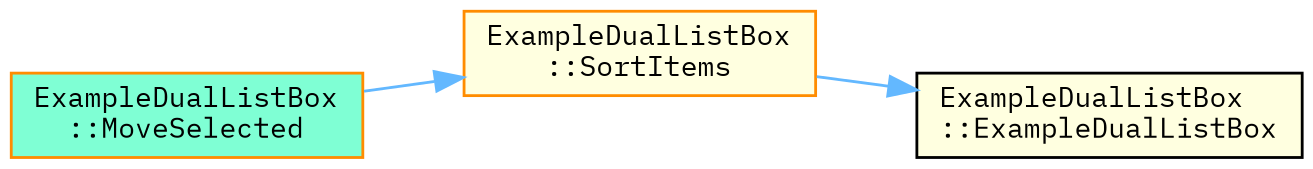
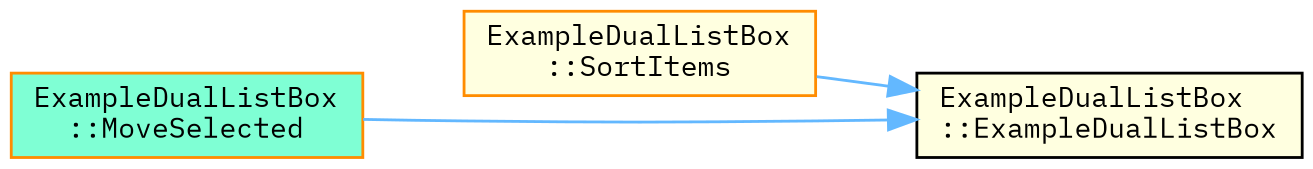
edge "ExampleDualListBox ::MoveSelected" -> "ExampleDualListBox ::SortItems": now "ExampleDualListBox ::MoveSelected" -> "ExampleDualListBox ::ExampleDualListBox"
